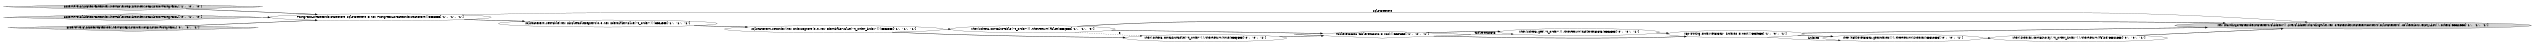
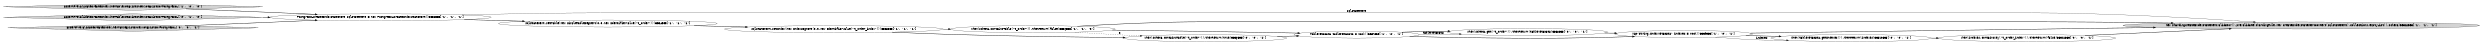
node "TableMetaData tableMetaData = mock()@@@7@@@['1', '0', '1']": shape diamond -> ellipse
